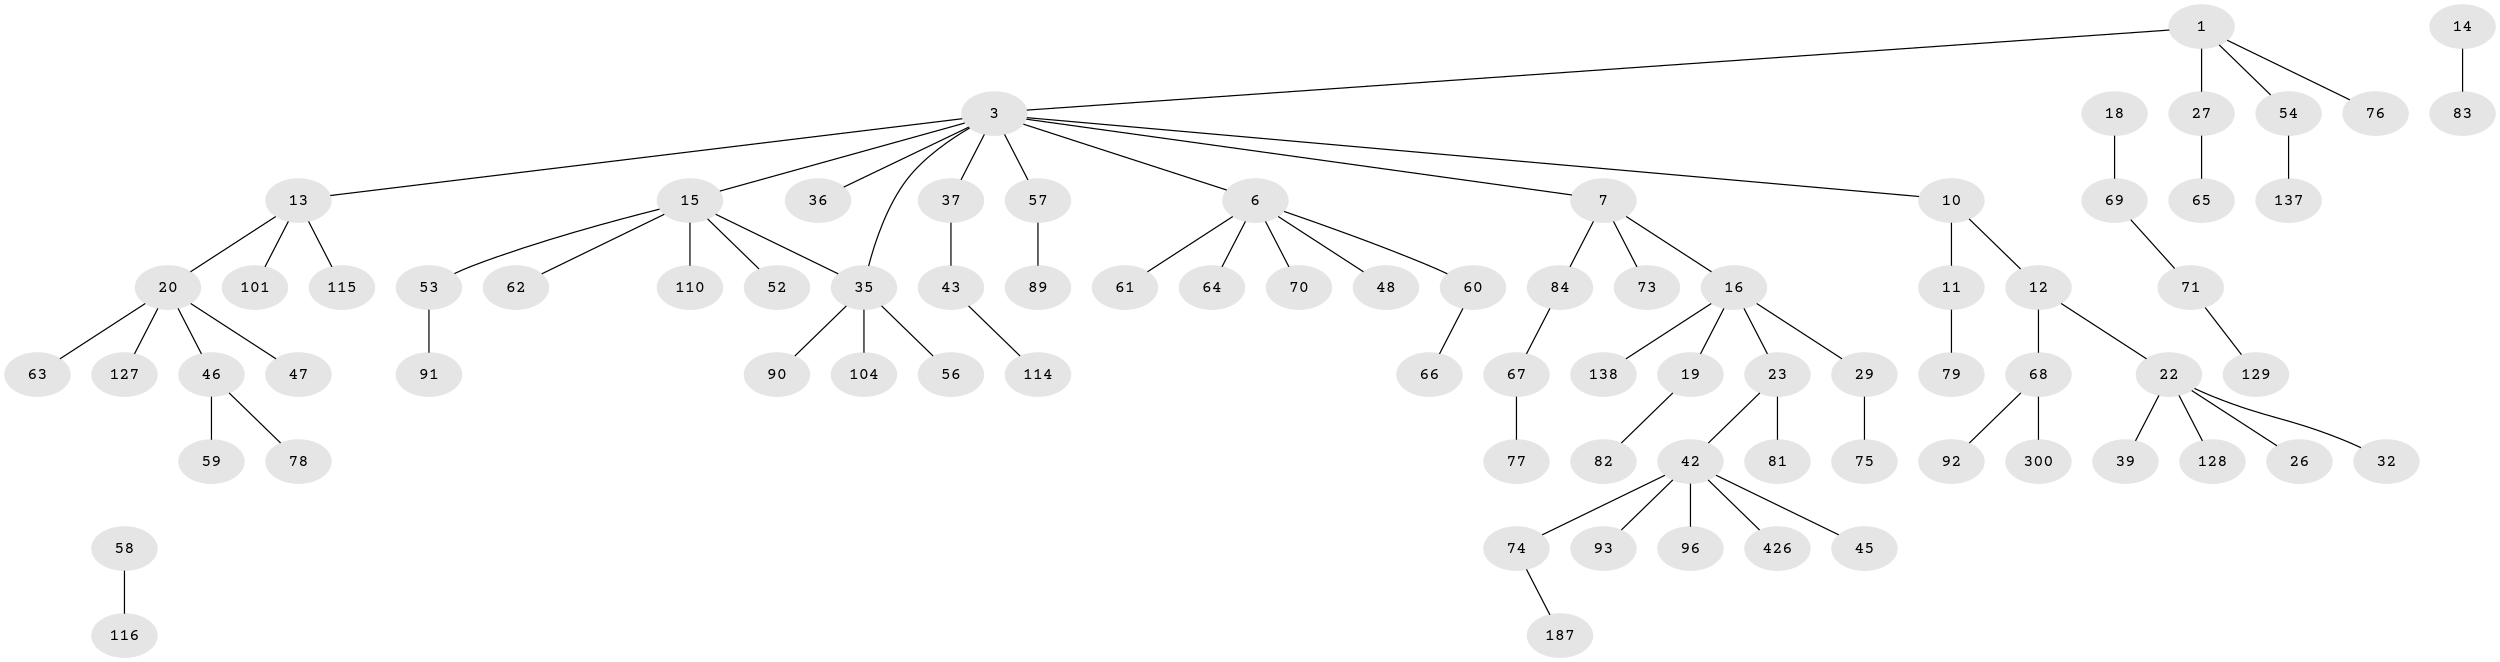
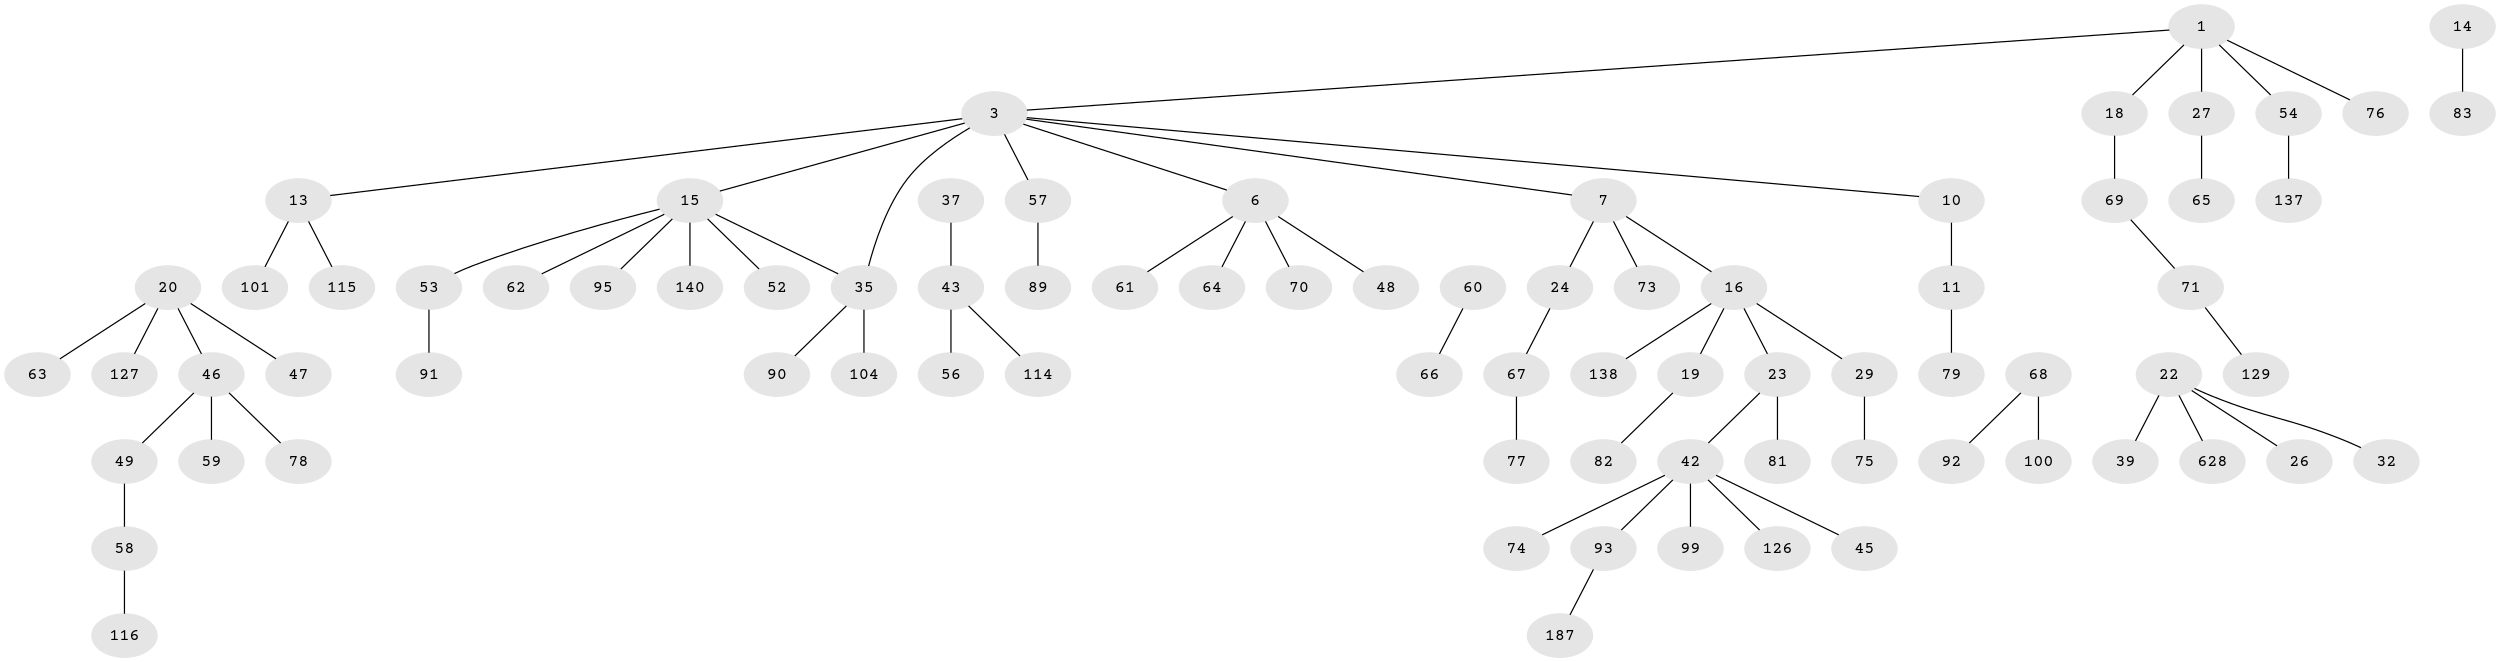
edge "1" -- "18": added
edge "3" -- "37": removed
node "36": removed
edge "6" -- "60": removed
edge "13" -- "20": removed
node "95": added
node "110": label "110" -> "140"
node "84": label "84" -> "24"
node "12": removed
edge "35" -- "56": now "43" -- "56"
node "49": added
node "300": label "300" -> "100"
node "128": label "128" -> "628"
node "96": label "96" -> "99"
node "426": label "426" -> "126"
edge "74" -- "187": now "93" -- "187"
